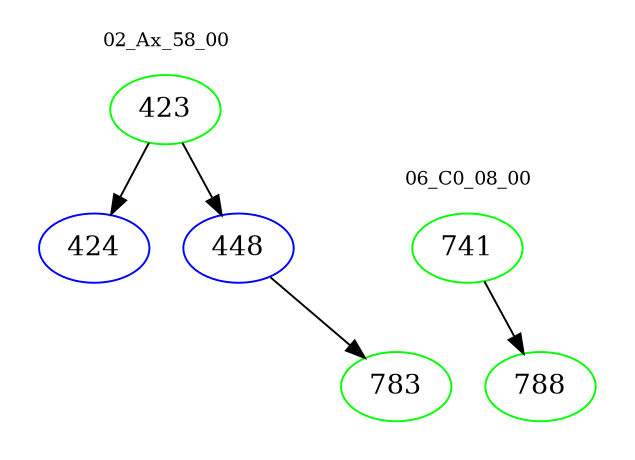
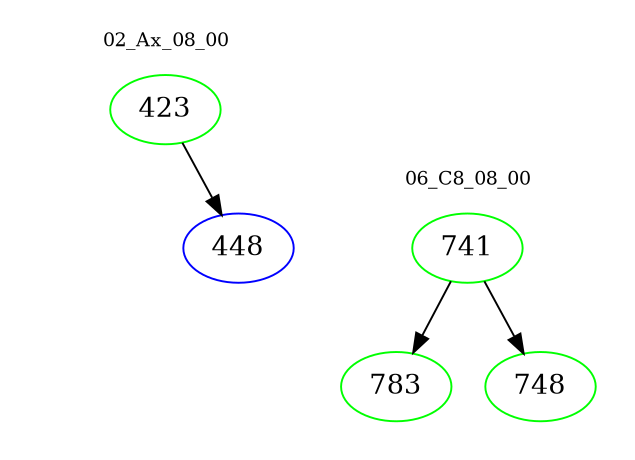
cluster "02_Ax_58_00": label "02_Ax_58_00" -> "02_Ax_08_00"
cluster "06_C0_08_00": label "06_C0_08_00" -> "06_C8_08_00"
node "424": removed
edge "448" -> "783": now "741" -> "783"
node "788": label "788" -> "748"
